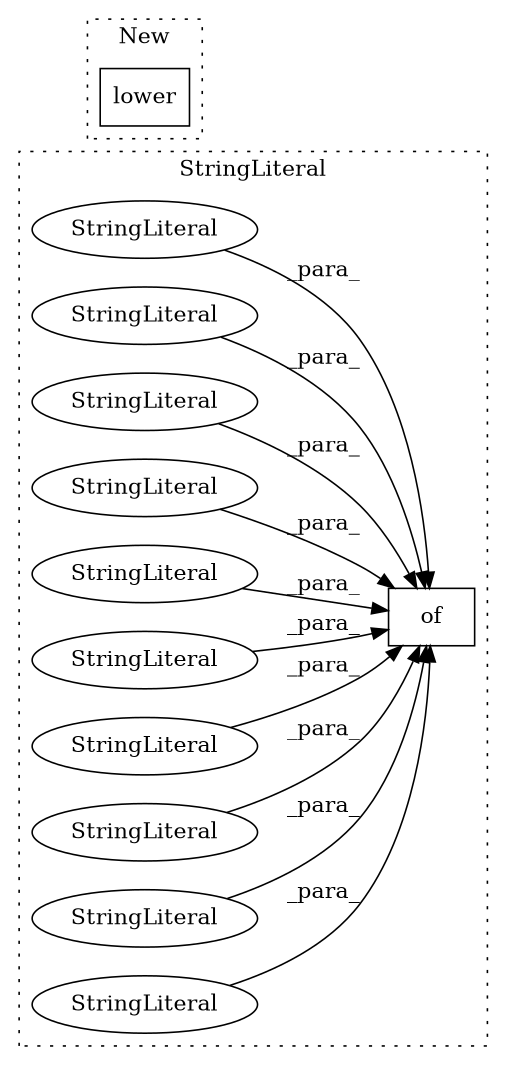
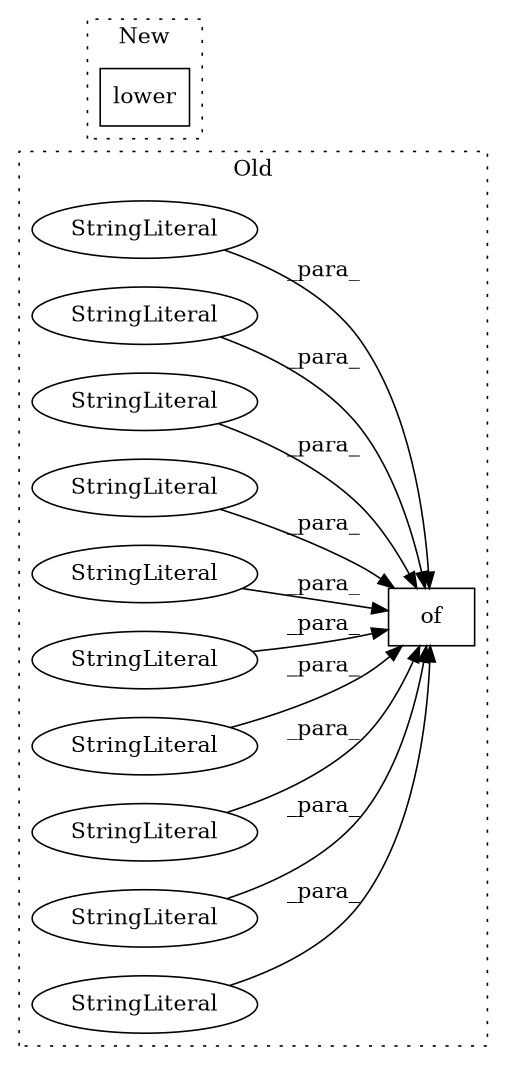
cluster "StringLiteral": label "StringLiteral" -> "Old"
